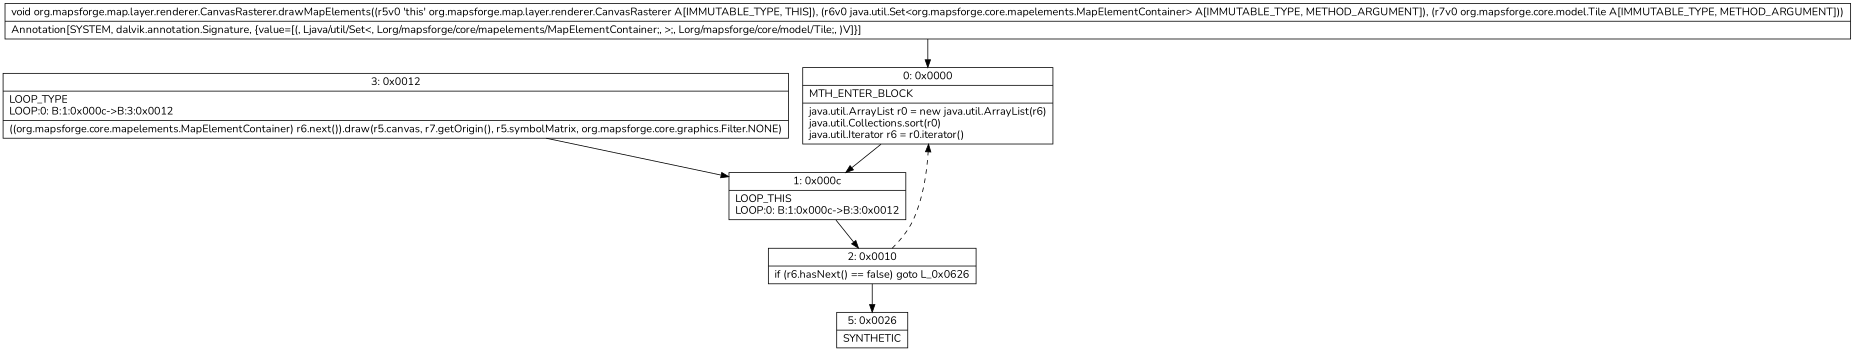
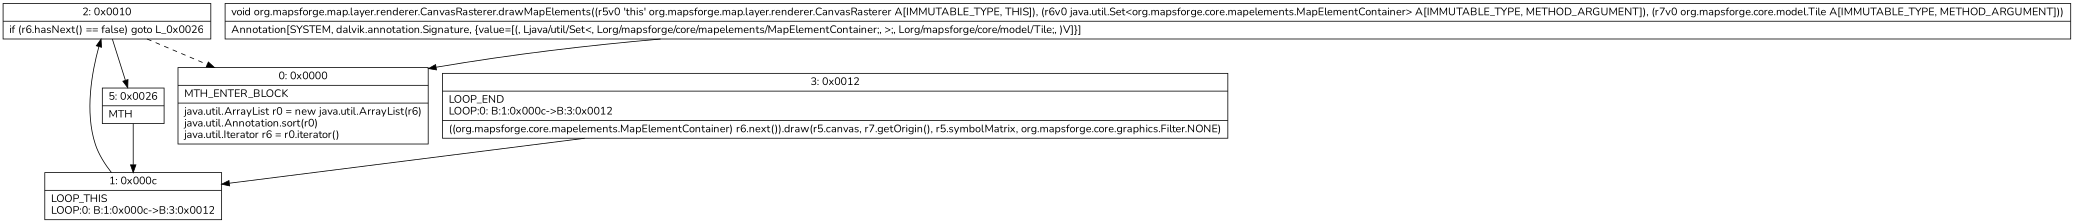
node "3: 0x0012": text "LOOP_TYPE" -> "LOOP_END"
node "0: 0x0000": text "java.util.Collections.sort(r0)" -> "java.util.Annotation.sort(r0)"
edge "0: 0x0000" -> "1: 0x000c": now "5: 0x0026" -> "1: 0x000c"
node "2: 0x0010": text "if (r6.hasNext() == false) goto L_0x0626" -> "if (r6.hasNext() == false) goto L_0x0026"
node "5: 0x0026": text "SYNTHETIC" -> "MTH"
